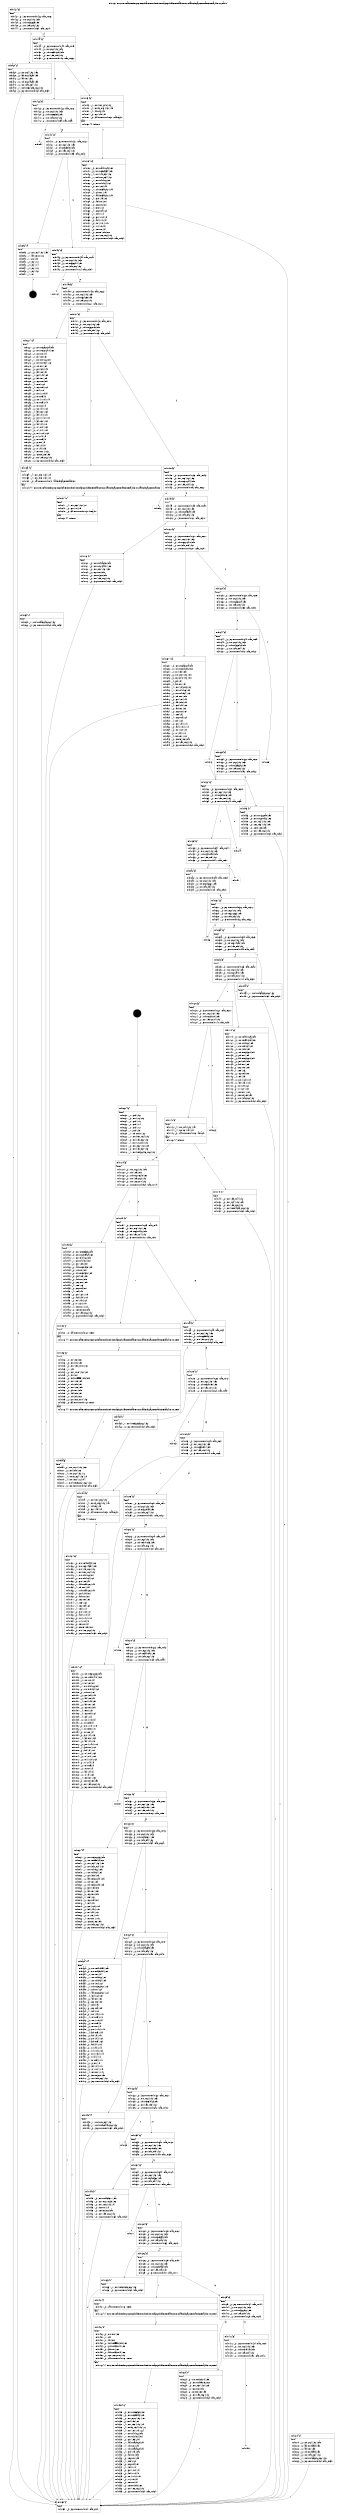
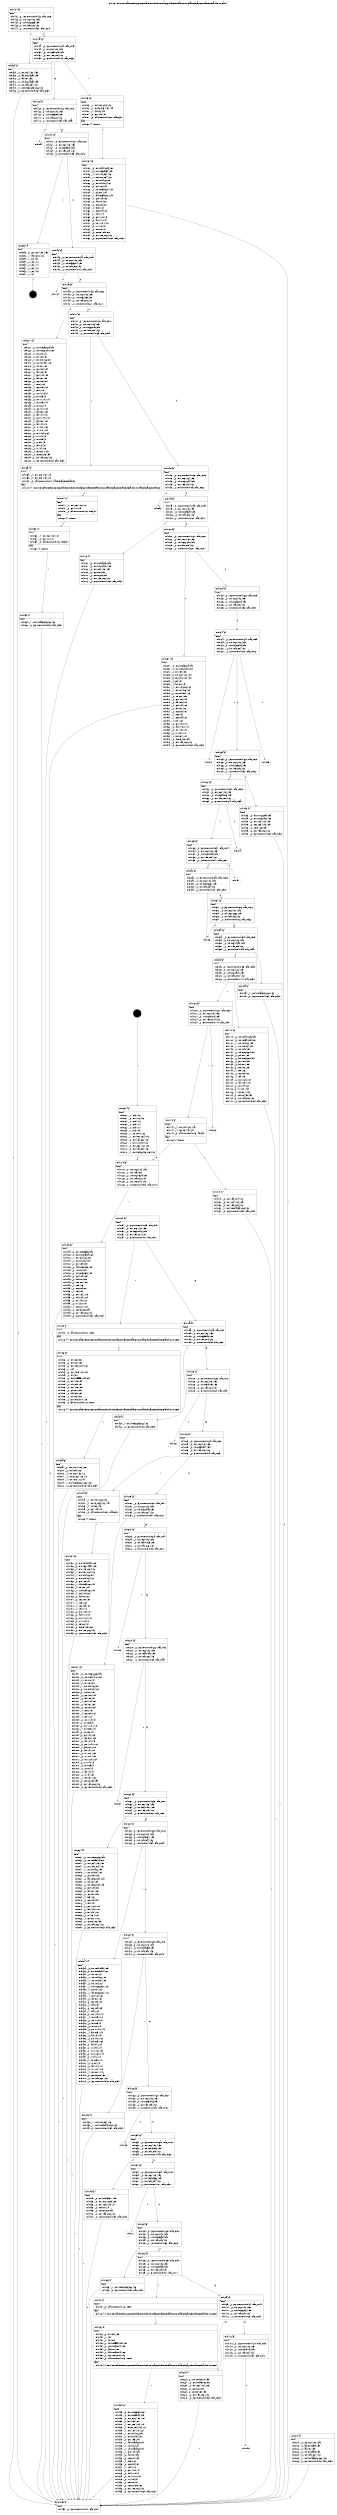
node "0x401c53 [12]": added
edge "0x40152b [25]" -> "0x401eee": now "0x401544 [25]" -> "0x401eee"
edge "0x401f75" -> "0x401576 [25]": now "0x40155d [25]" -> "0x401576 [25]"
edge "0x40127d [23]" -> "0x401294 [22]": removed, label "27"
